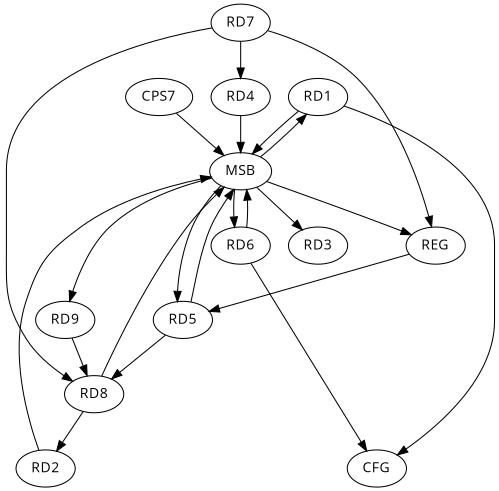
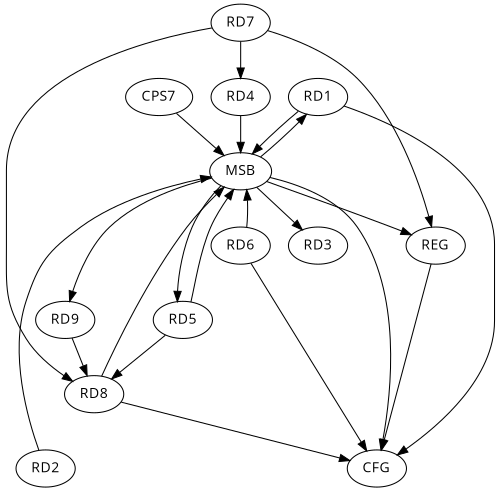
edge "MSB" -> "RD6": now "MSB" -> "CFG"
edge "REG" -> "RD5": now "REG" -> "CFG"
edge "RD8" -> "RD2": now "RD8" -> "CFG"
